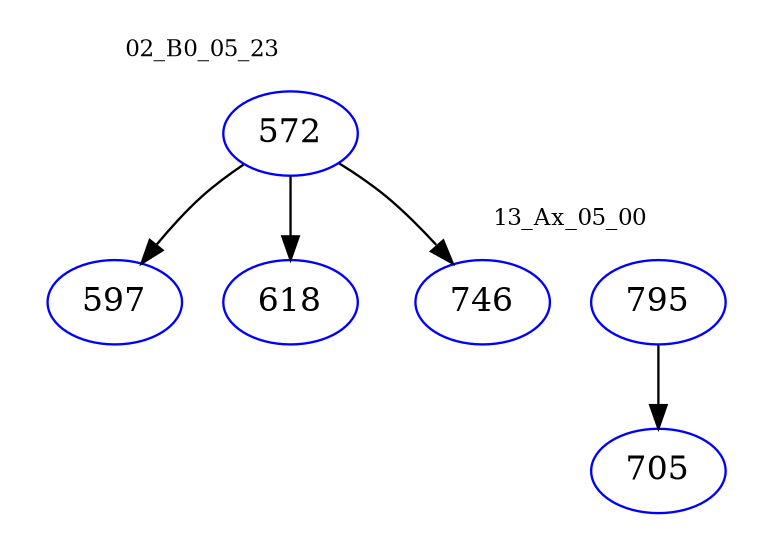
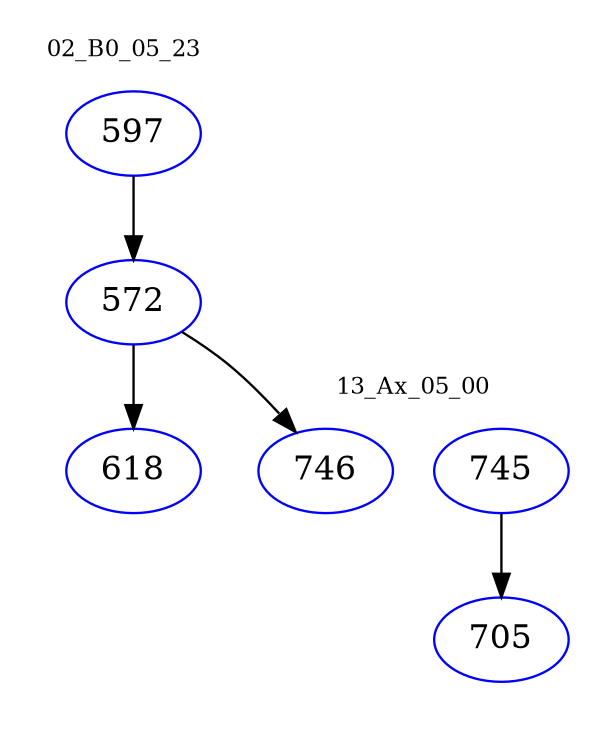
edge "572" -> "597": reversed
node "795": label "795" -> "745"
